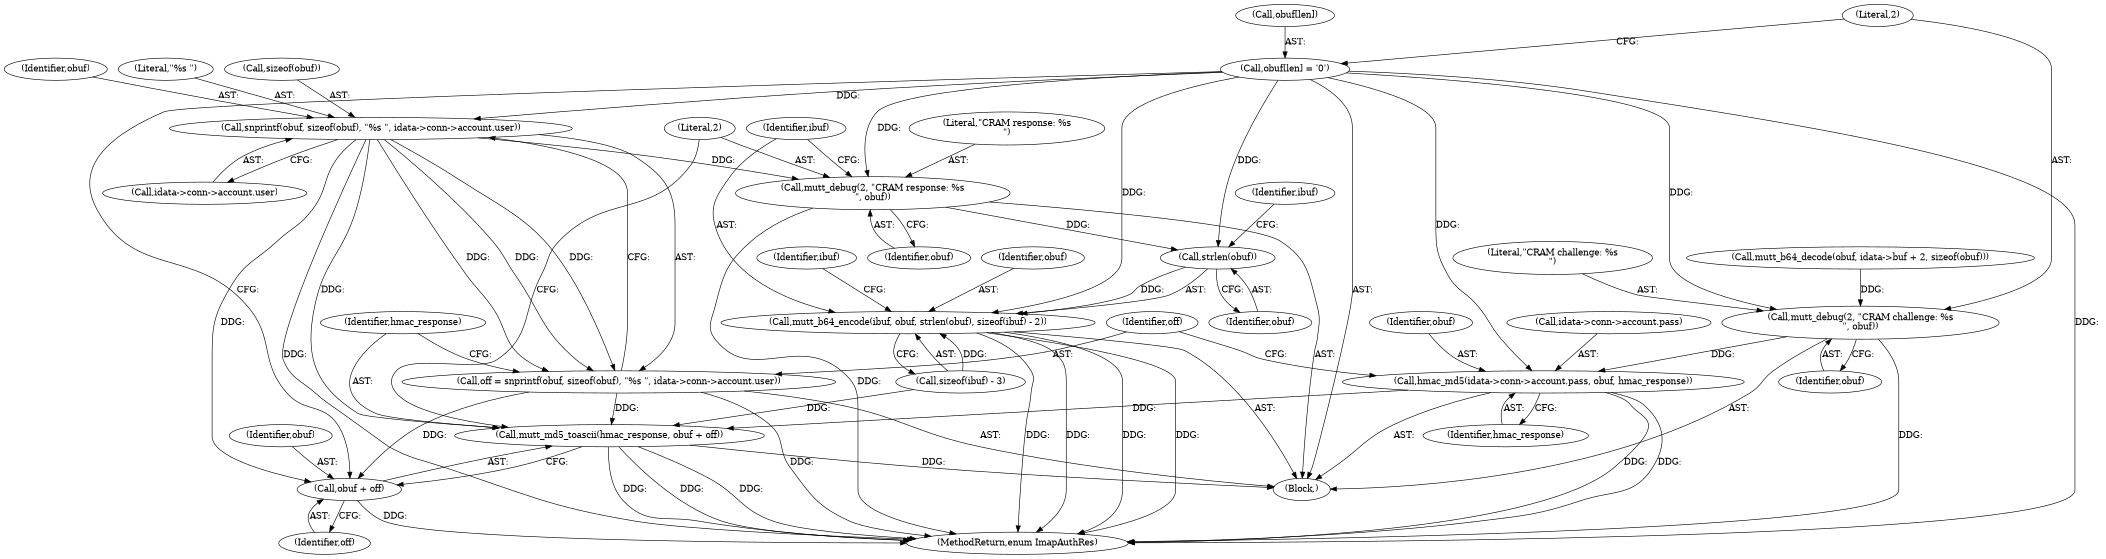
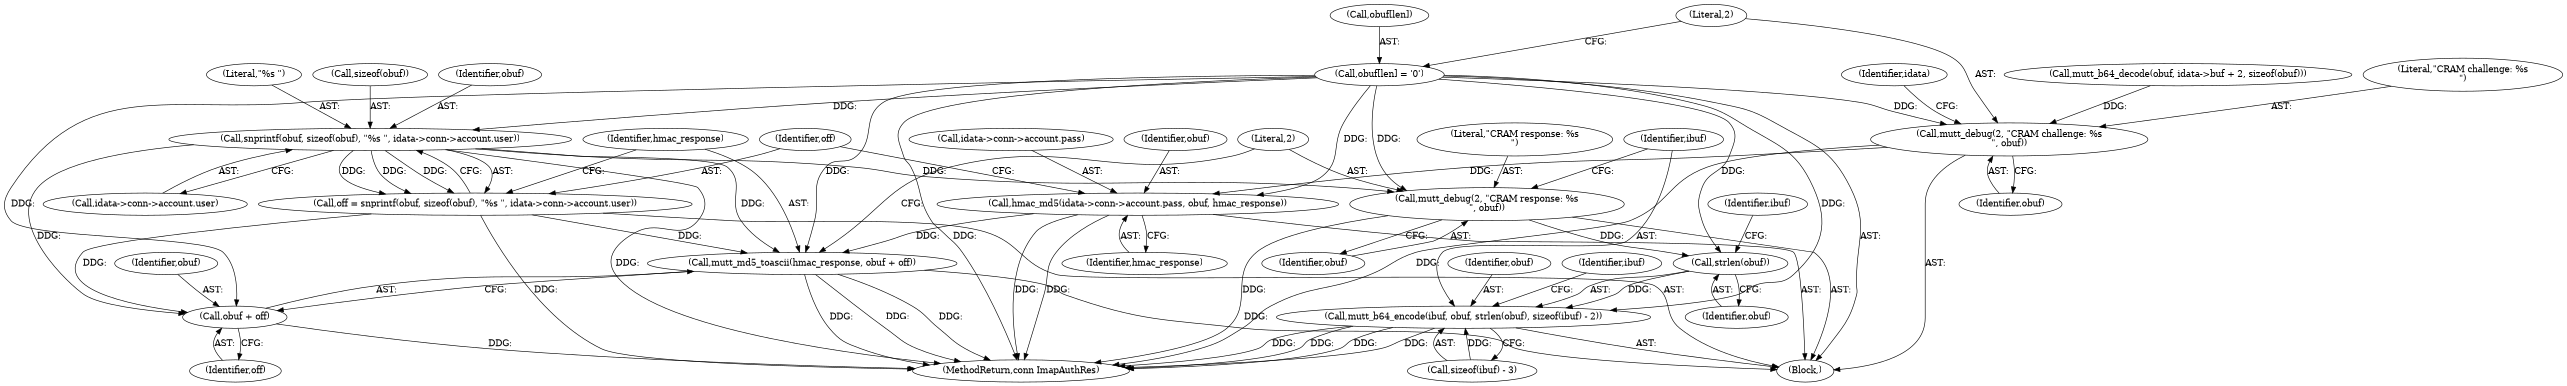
node "(Identifier,idata)": added
edge "(Call,obuf[len] = '0')" -> "(Call,obuf + off)": label "CFG: " -> "DDG: "
edge "(Call,sizeof(ibuf) - 3)" -> "(Call,mutt_md5_toascii(hmac_response, obuf + off))": now "(Call,obuf[len] = '0')" -> "(Call,mutt_md5_toascii(hmac_response, obuf + off))"
node "(MethodReturn,enum ImapAuthRes)": label "(MethodReturn,enum ImapAuthRes)" -> "(MethodReturn,conn ImapAuthRes)"
